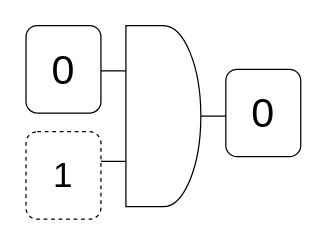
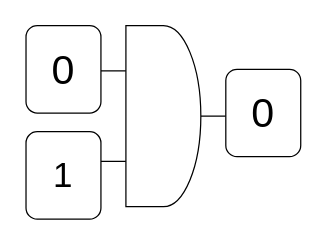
node "1": style dashed -> solid
